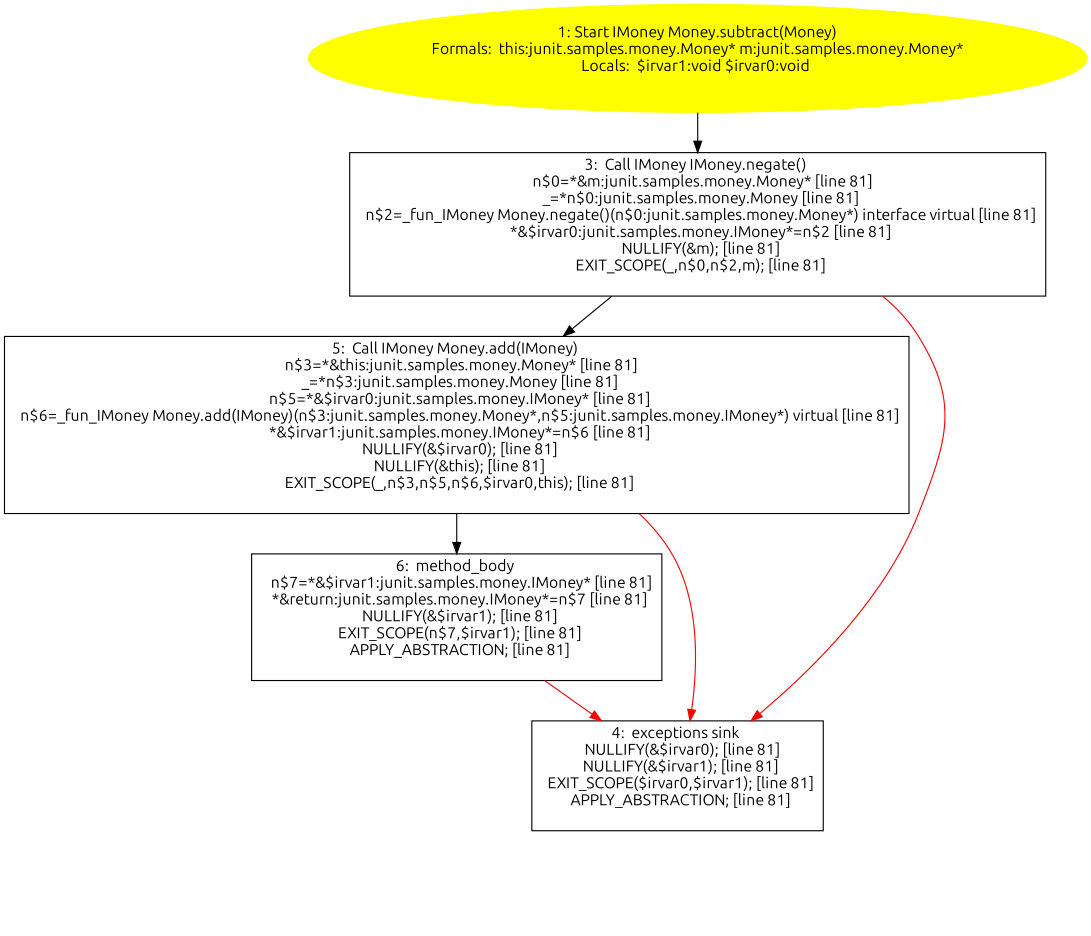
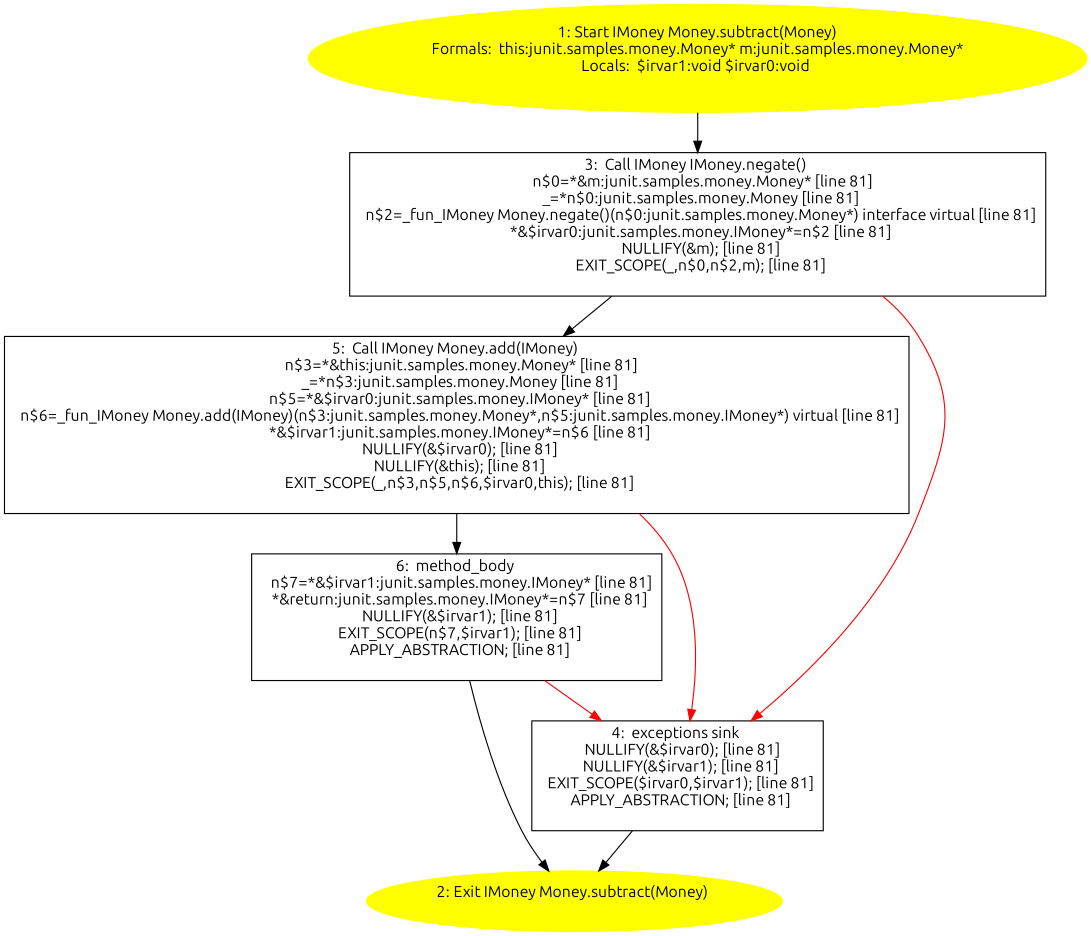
node "2: Exit IMoney Money.subtract(Money)": added
